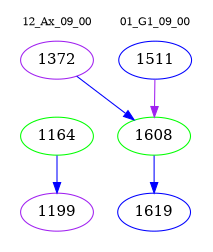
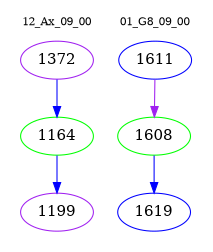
cluster "01_G1_09_00": label "01_G1_09_00" -> "01_G8_09_00"
node "1511": label "1511" -> "1611"
edge "1372" -> "1608": now "1372" -> "1164"
